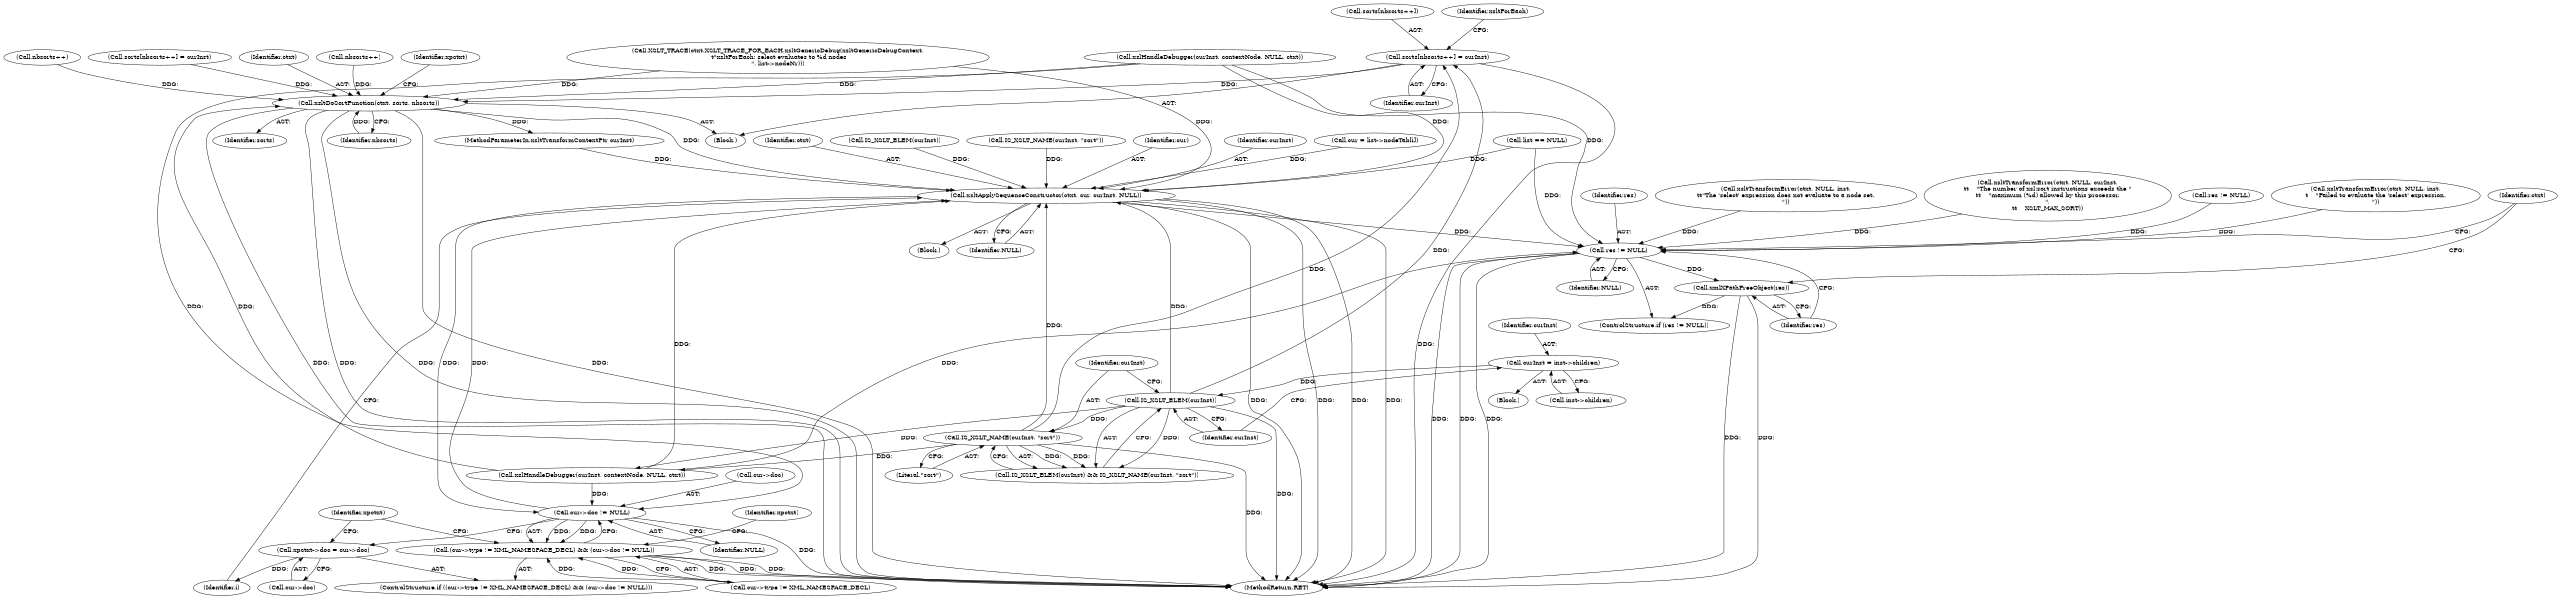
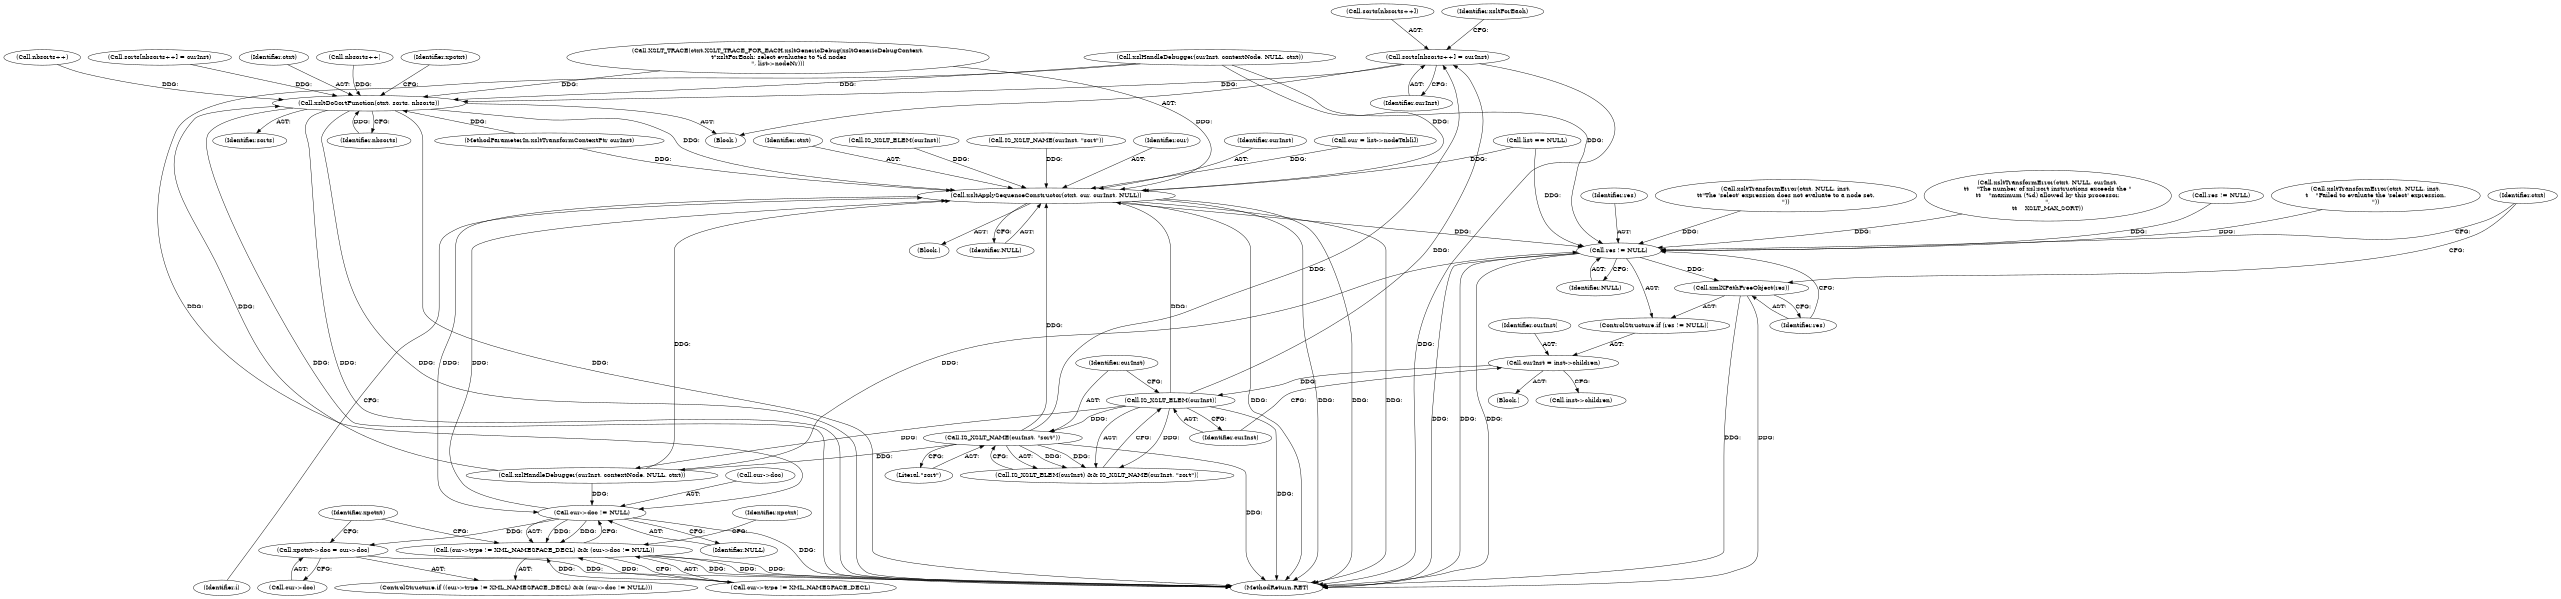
edge "(Call,xsltDoSortFunction(ctxt, sorts, nbsorts))" -> "(MethodParameterIn,xsltTransformContextPtr curInst)": reversed
edge "(Call,xmlXPathFreeObject(res))" -> "(ControlStructure,if (res != NULL))": label "DDG: " -> "AST: "
edge "(Call,inst->children)" -> "(Call,curInst = inst->children)": now "(ControlStructure,if (res != NULL))" -> "(Call,curInst = inst->children)"
edge "(Call,cur->doc != NULL)" -> "(Call,xpctxt->doc = cur->doc)": label "CFG: " -> "DDG: "
edge "(Call,xpctxt->doc = cur->doc)" -> "(Identifier,i)": now "(Call,xpctxt->doc = cur->doc)" -> "(MethodReturn,RET)"
